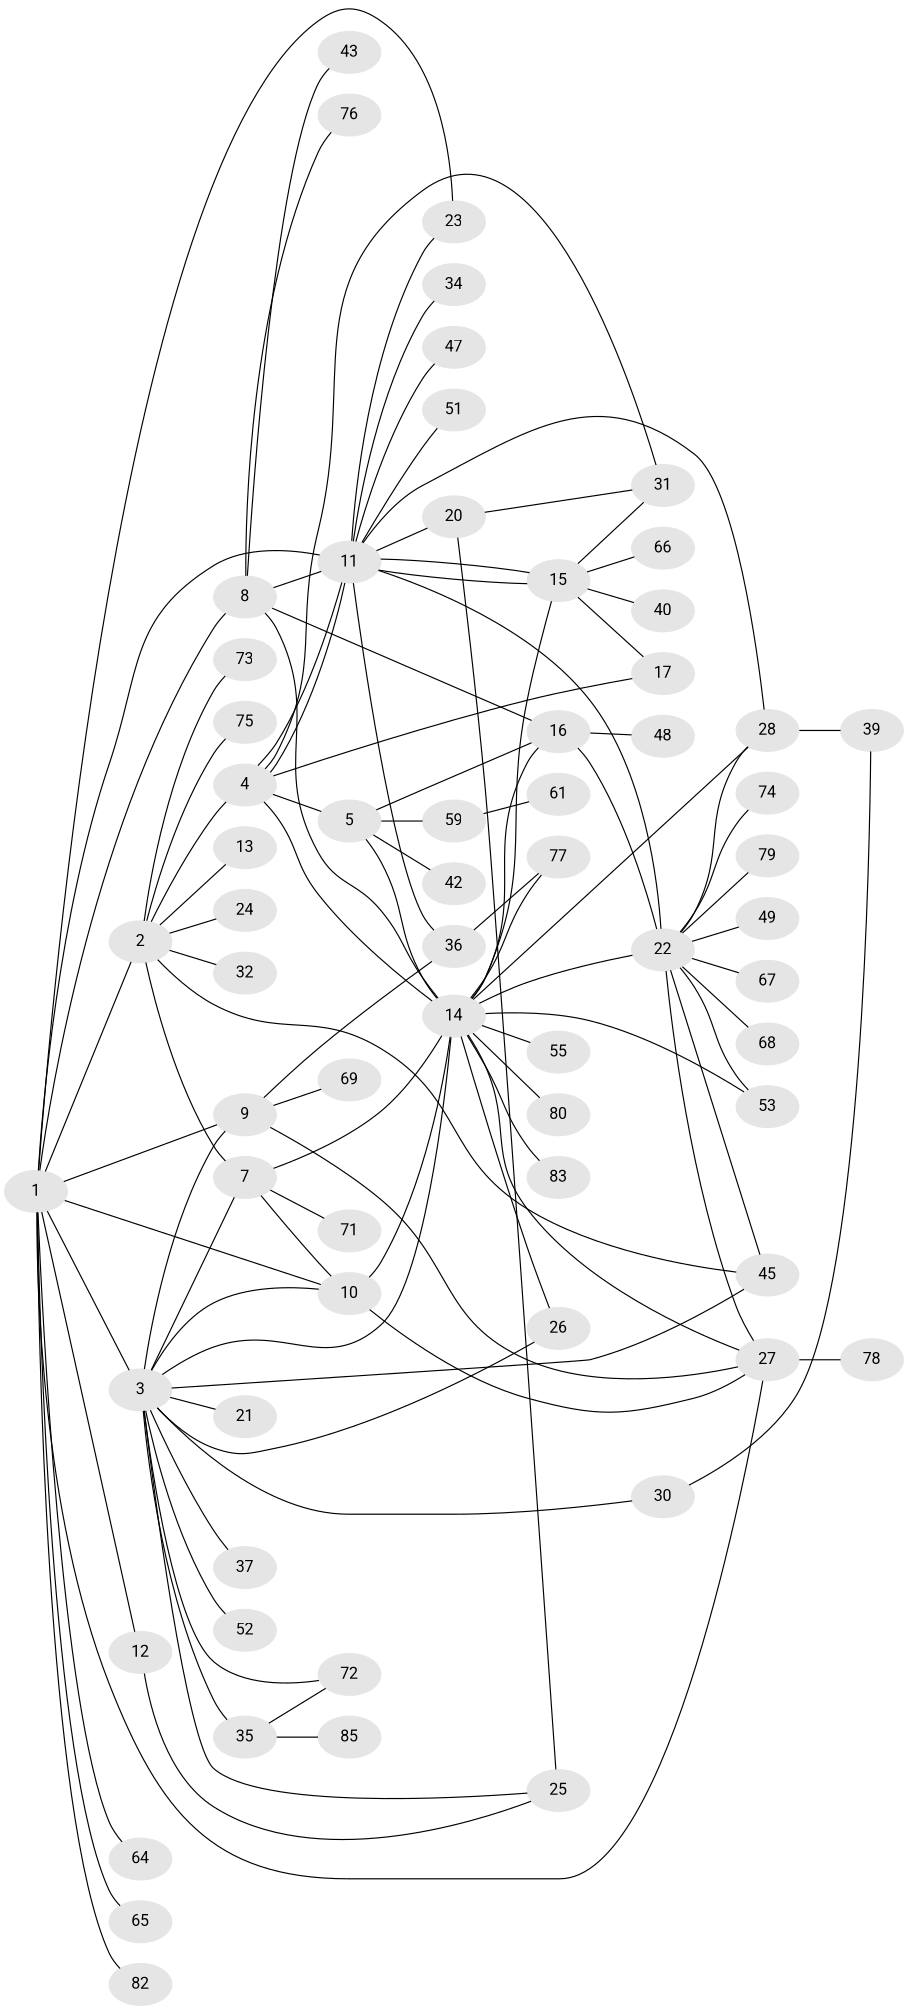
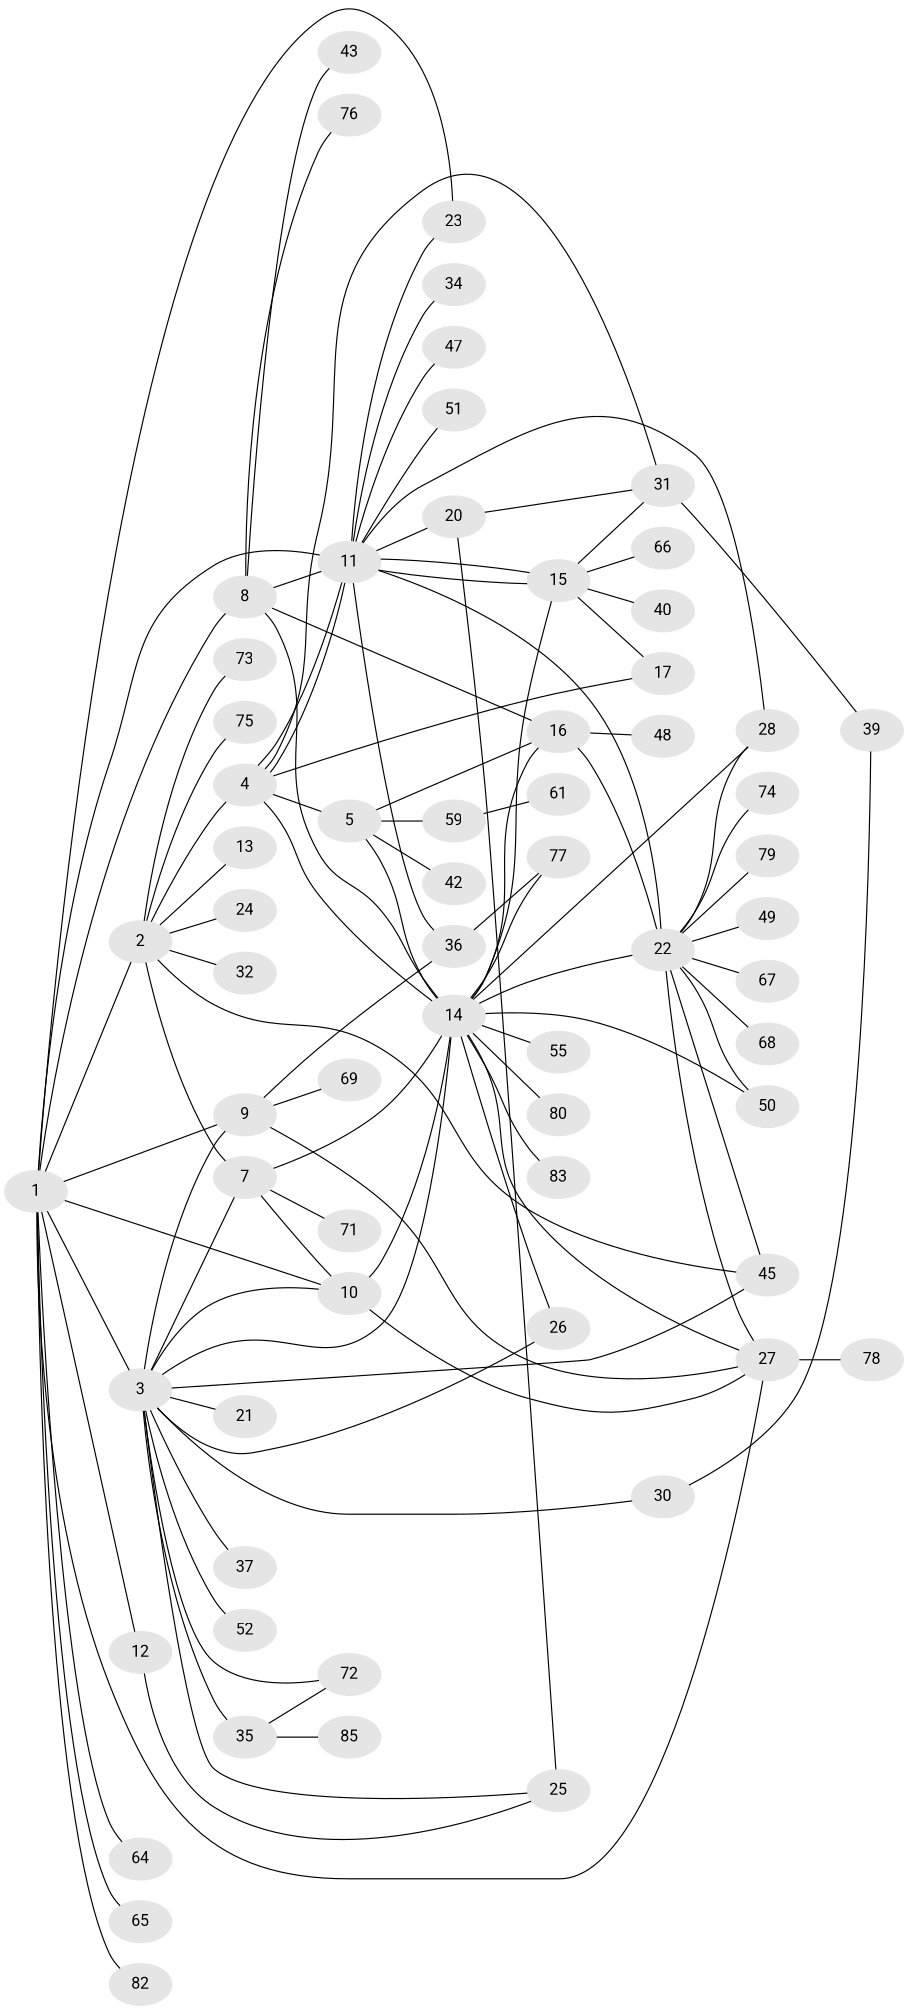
edge "28" -- "39": now "31" -- "39"
node "53": label "53" -> "50"
